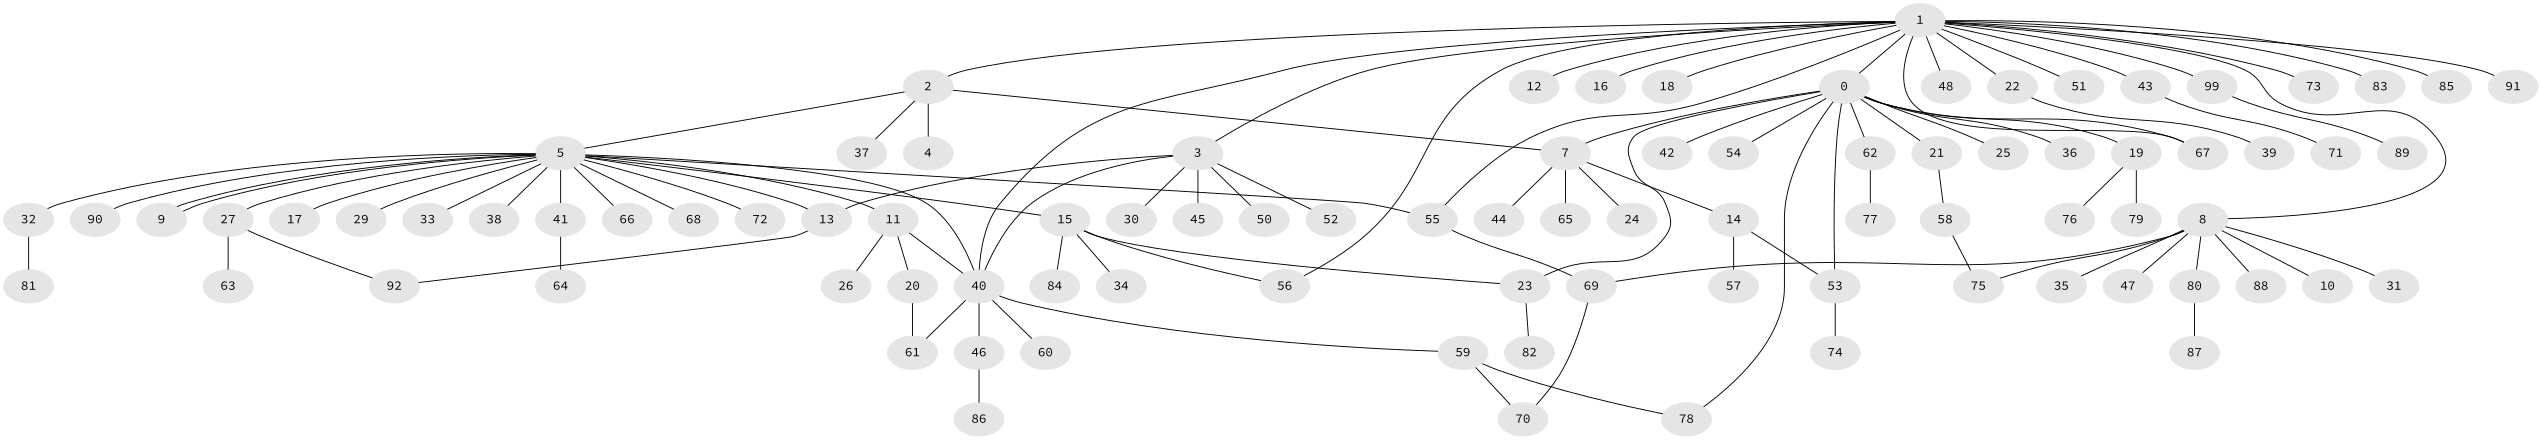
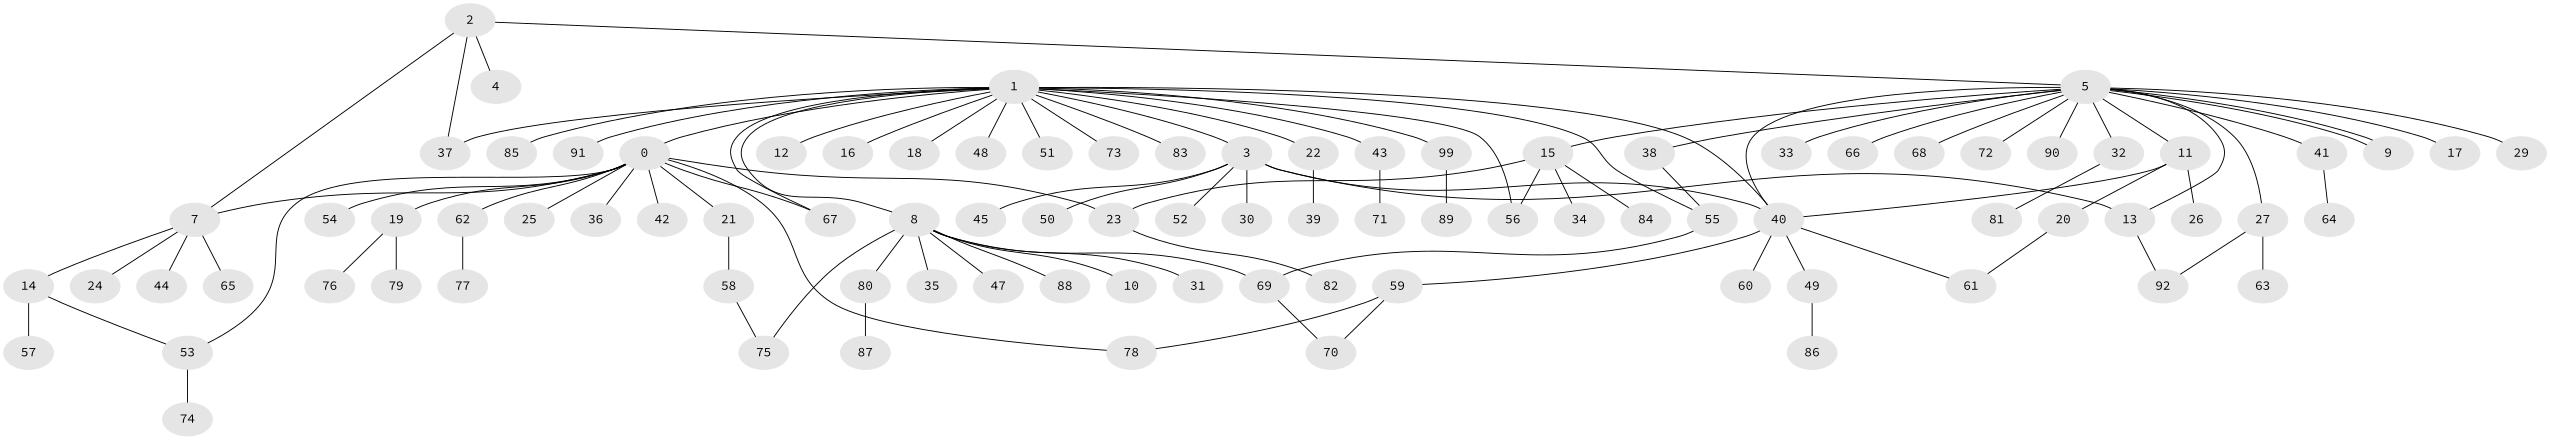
edge "1" -- "2": now "1" -- "37"
edge "5" -- "55": now "38" -- "55"
node "46": label "46" -> "49"
